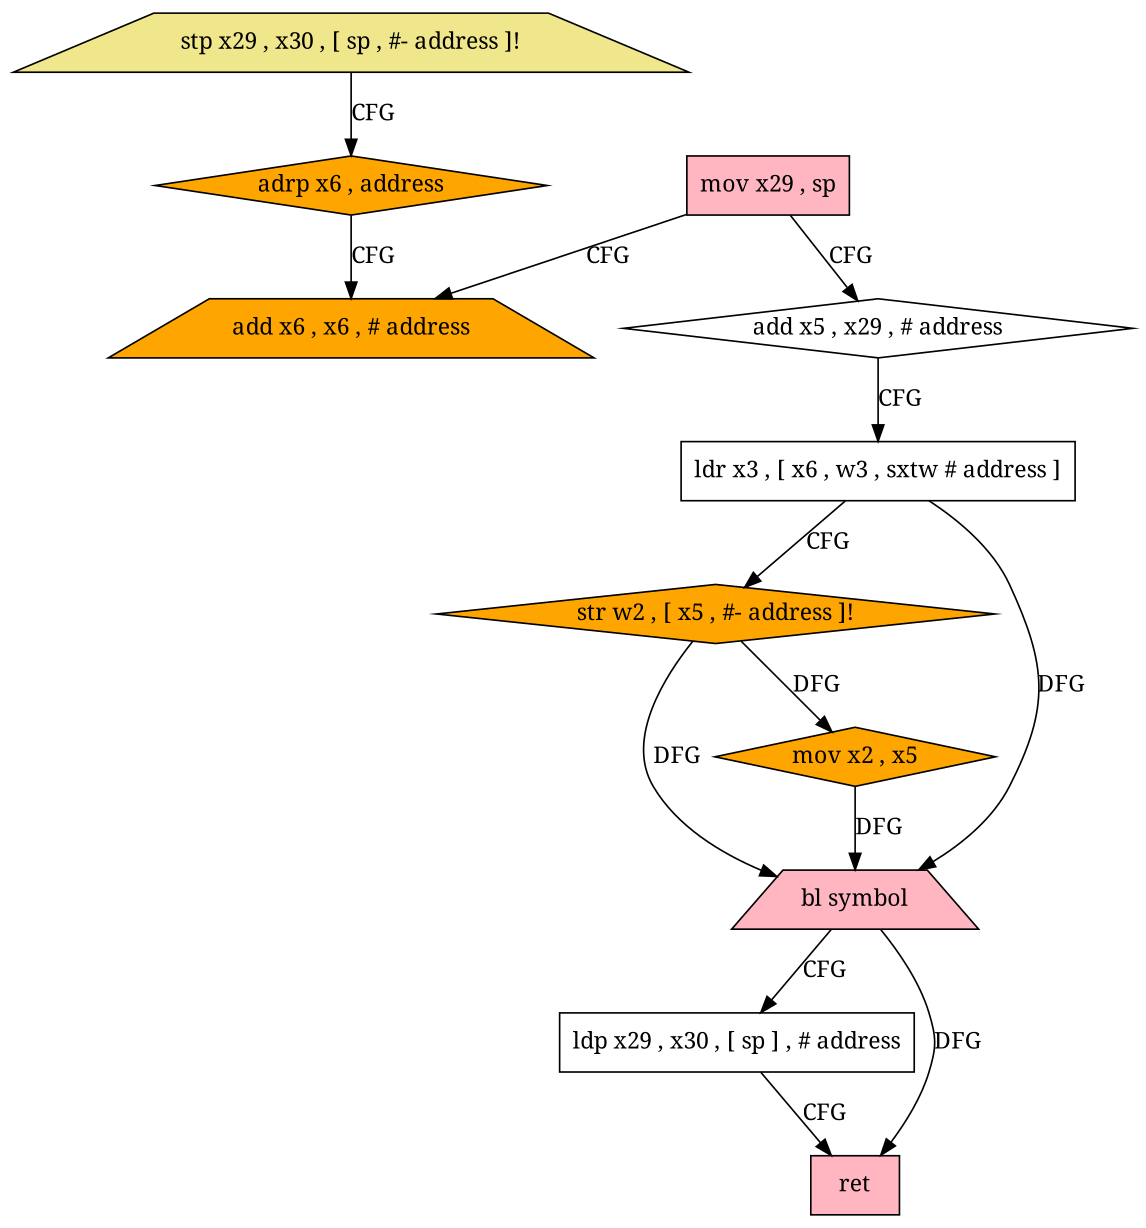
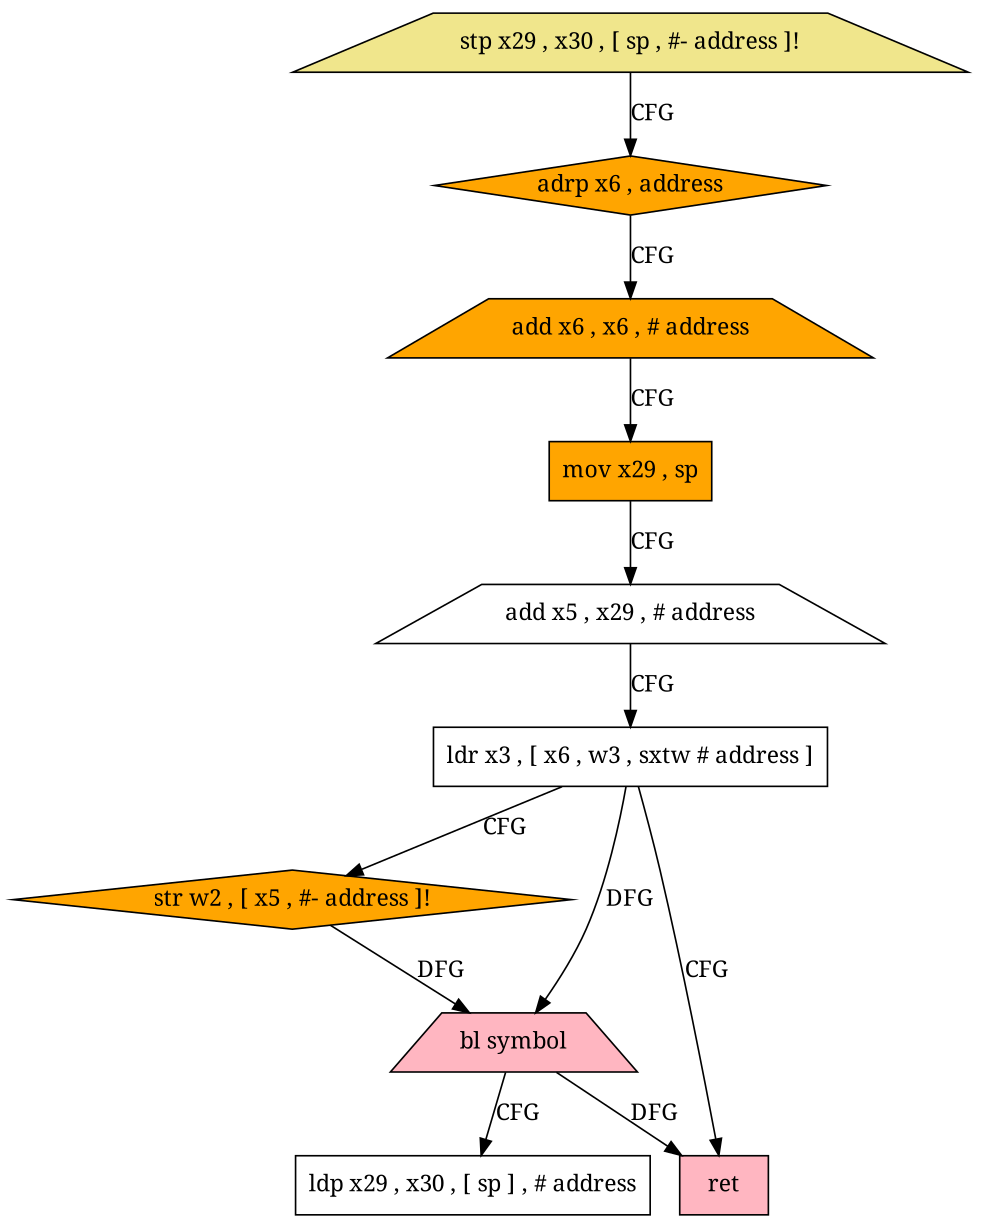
node "mov x29 , sp": fillcolor lightpink -> orange
edge "mov x29 , sp" -> "add x6 , x6 , # address": reversed
node "add x5 , x29 , # address": shape diamond -> trapezium
node "mov x2 , x5": removed
edge "ldp x29 , x30 , [ sp ] , # address" -> "ret": now "ldr x3 , [ x6 , w3 , sxtw # address ]" -> "ret"
